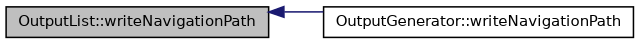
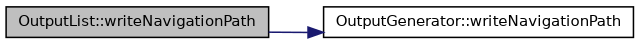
edge "OutputGenerator::writeNavigationPath" -> "OutputList::writeNavigationPath": reversed
